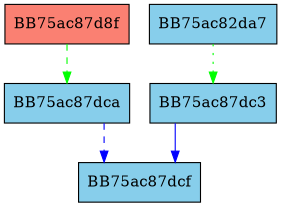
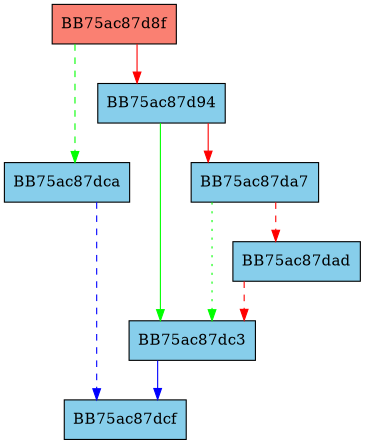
node "BB75ac82da7": label "BB75ac82da7" -> "BB75ac87da7"
node "BB75ac87d94": added
node "BB75ac87dad": added
